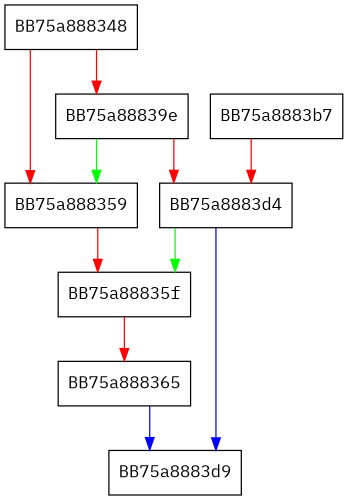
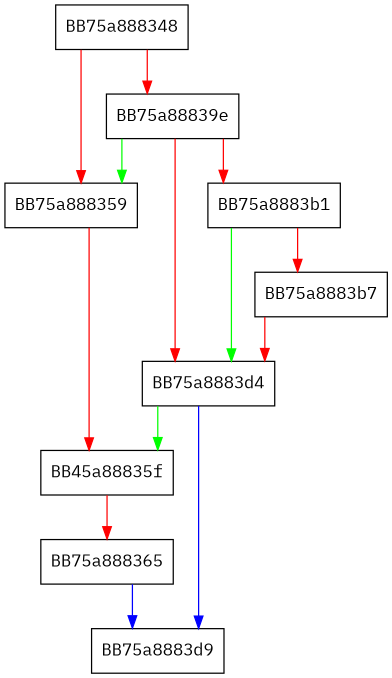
node "BB75a8883b1": added
node "BB75a88835f": label "BB75a88835f" -> "BB45a88835f"
